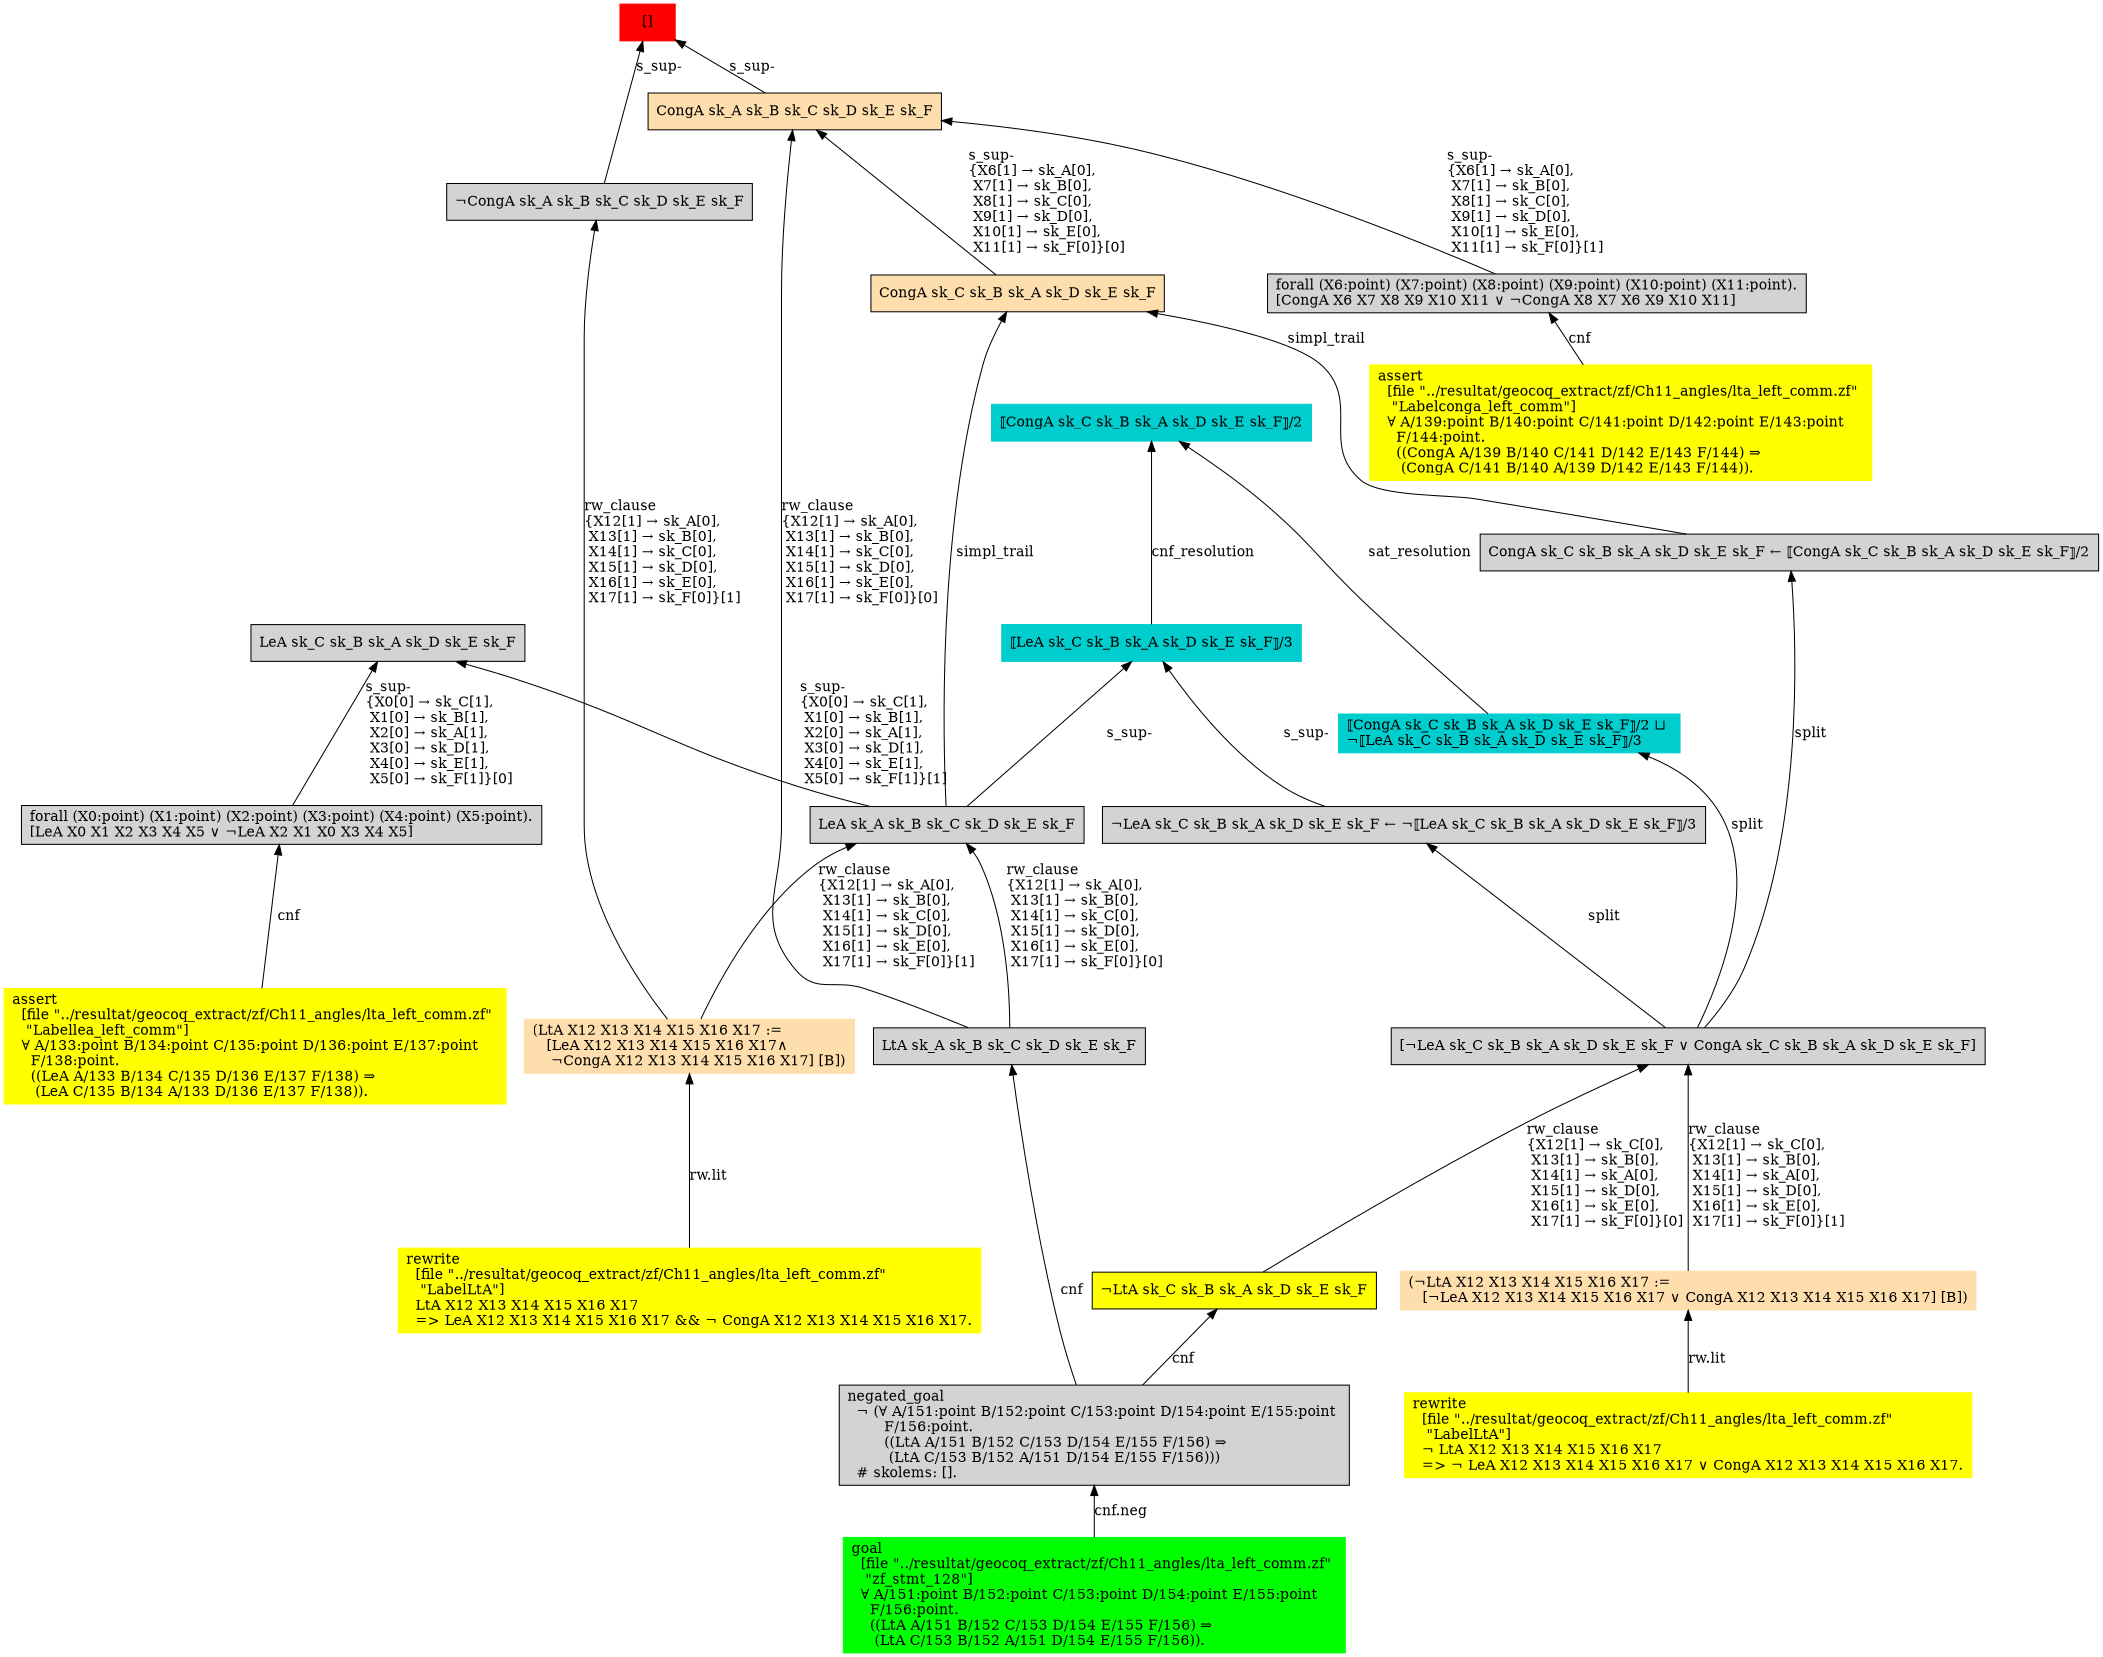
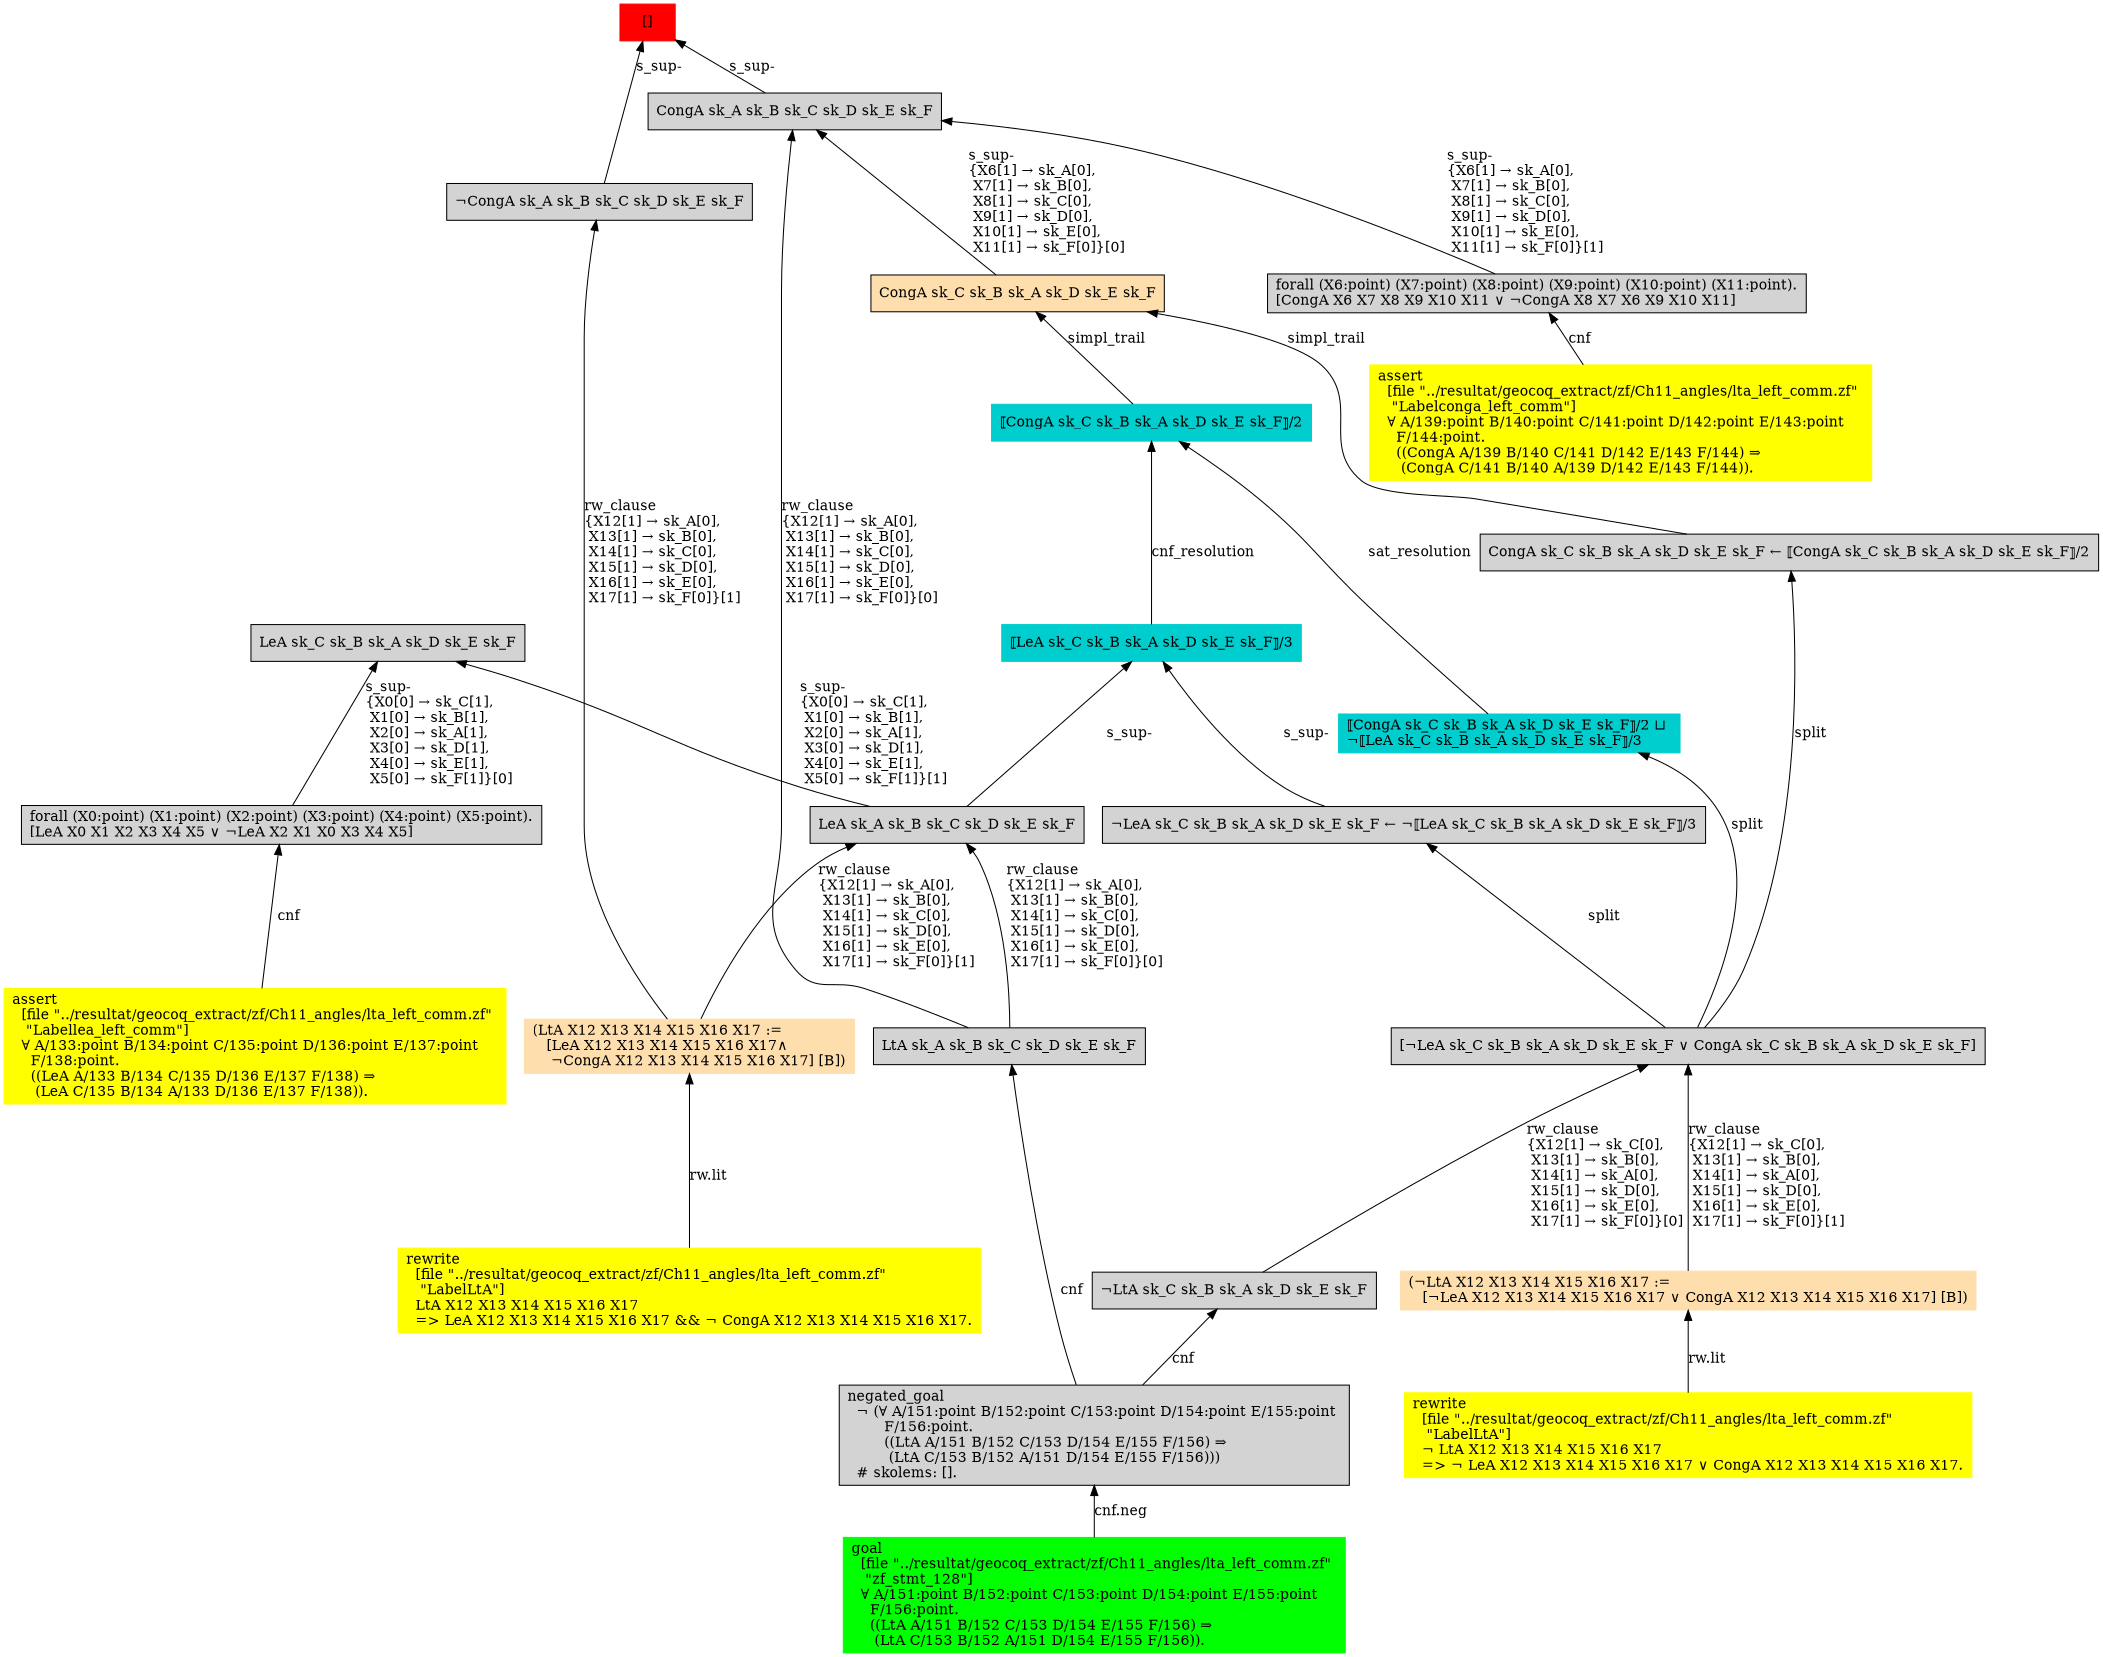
node "CongA sk_A sk_B sk_C sk_D sk_E sk_F": fillcolor navajowhite -> lightgrey
edge "LeA sk_A sk_B sk_C sk_D sk_E sk_F" -> "CongA sk_C sk_B sk_A sk_D sk_E sk_F": now "⟦CongA sk_C sk_B sk_A sk_D sk_E sk_F⟧/2" -> "CongA sk_C sk_B sk_A sk_D sk_E sk_F"
node "¬LtA sk_C sk_B sk_A sk_D sk_E sk_F": fillcolor yellow -> lightgrey
